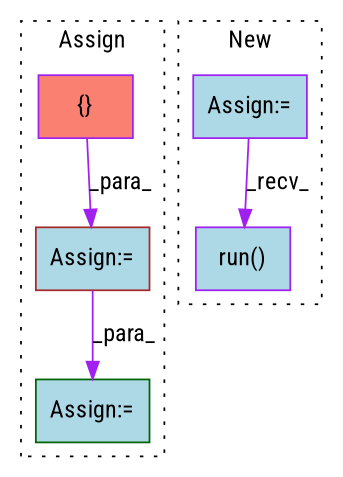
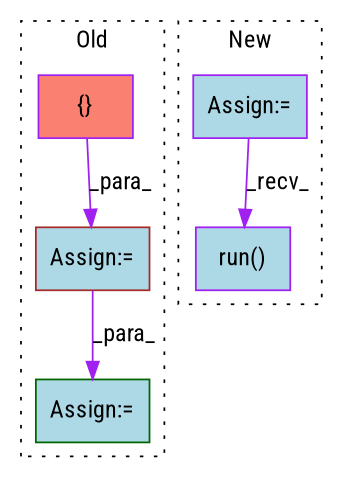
cluster "Assign": label "Assign" -> "Old"
